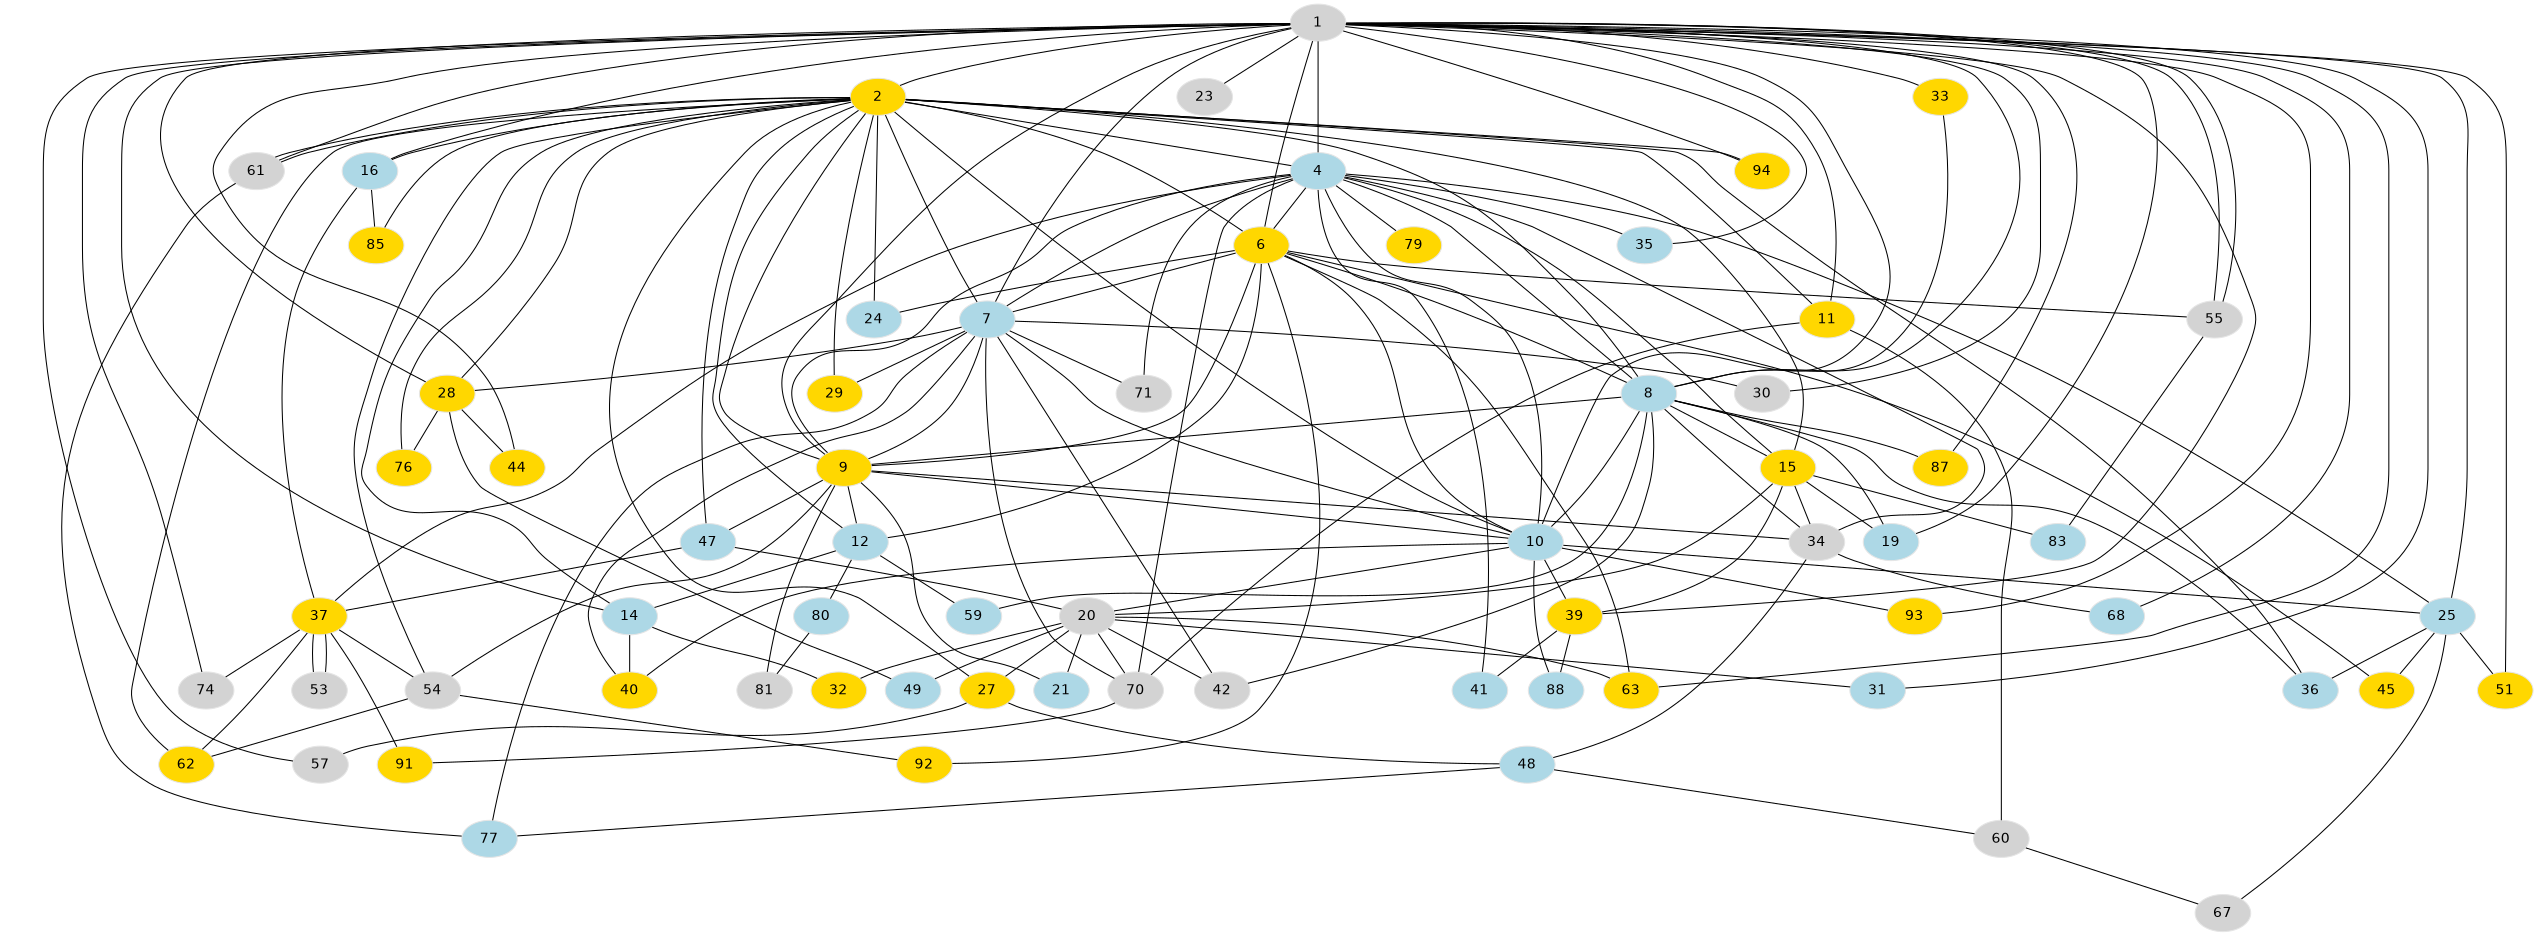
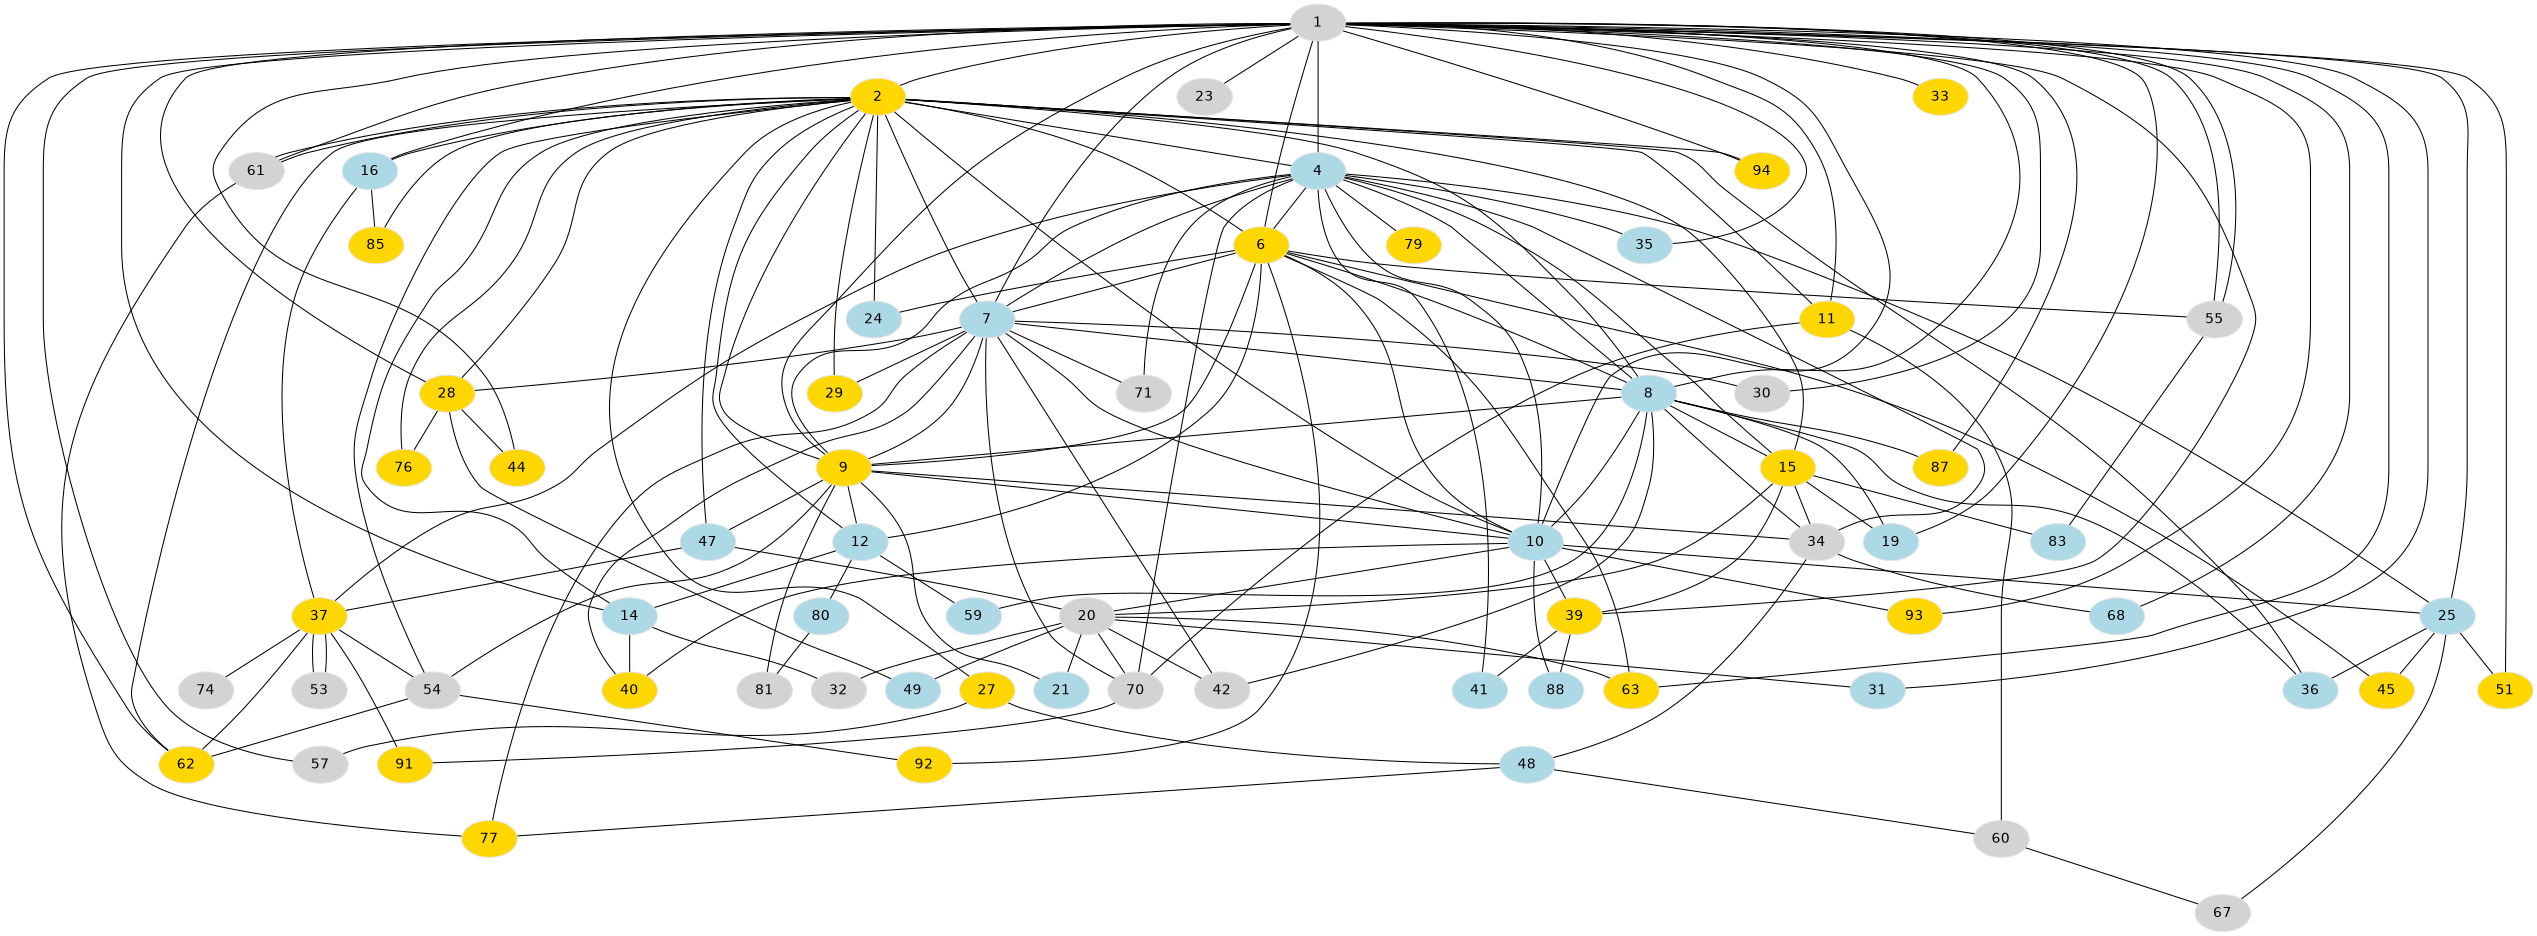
edge "1" -- "74": now "1" -- "62"
edge "33" -- "8": now "7" -- "8"
edge "20" -- "27": removed
node "32": fillcolor gold -> lightgrey
node "77": fillcolor lightblue -> gold
